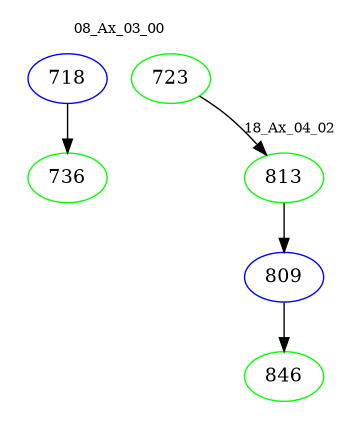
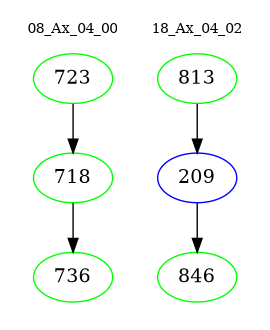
cluster "08_Ax_03_00": label "08_Ax_03_00" -> "08_Ax_04_00"
node "718": color blue -> green
edge "723" -> "813": now "723" -> "718"
node "809": label "809" -> "209"
